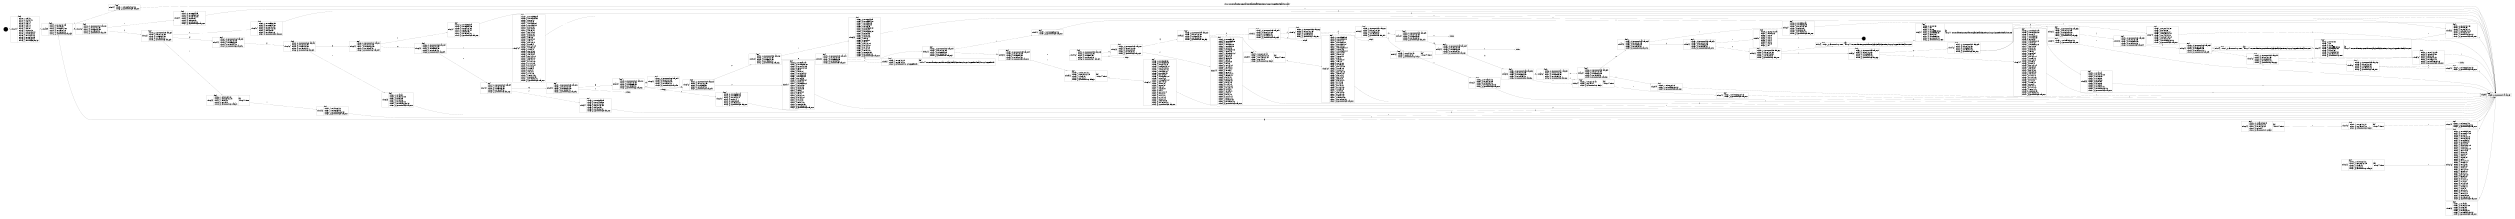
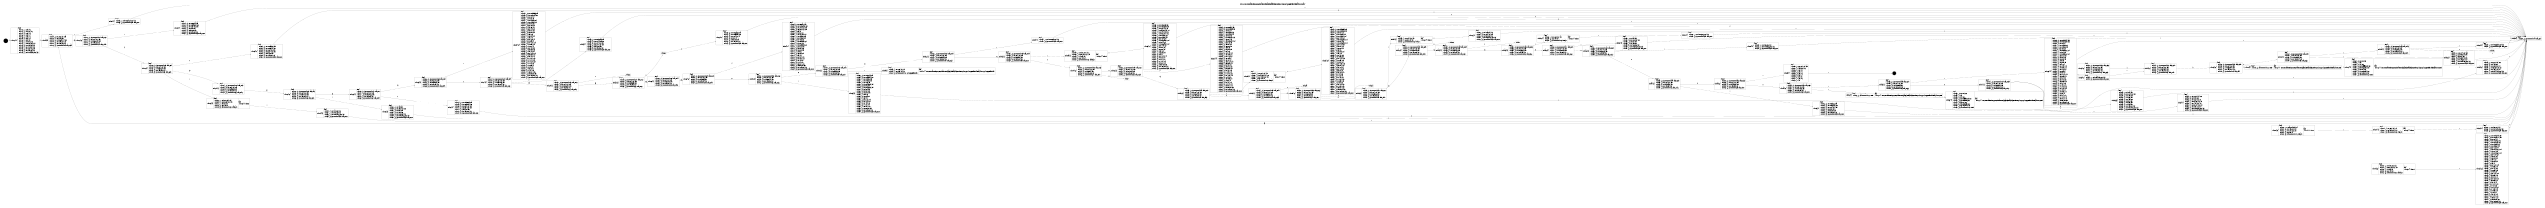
edge "0x401a6c [28]" -> "0x4022b6 [12]": now "0x401a6c [28]" -> "0x401fe0 [25]"
edge "0x402383" -> "0x4018e4 [28]": now "0x4018c8 [28]" -> "0x4018e4 [28]"
